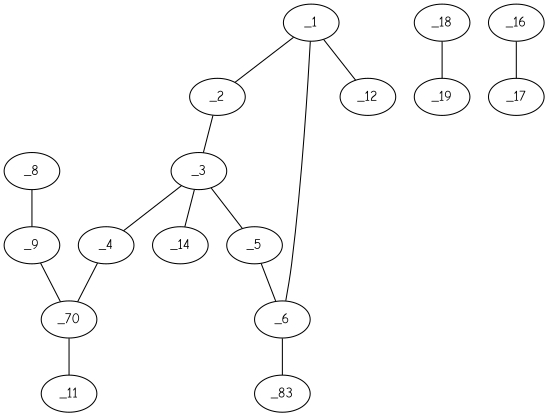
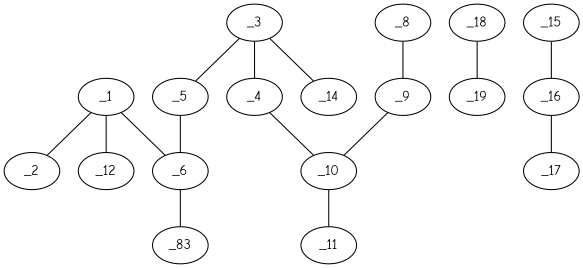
node "_15": added
edge "_2" -- "_3": removed
node "_70": label "_70" -> "_10"
